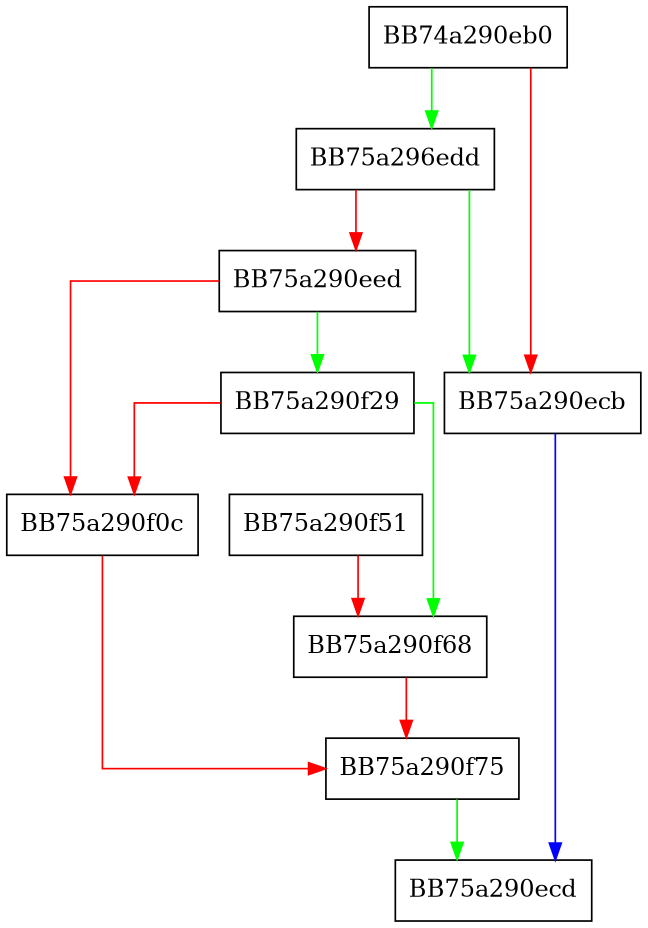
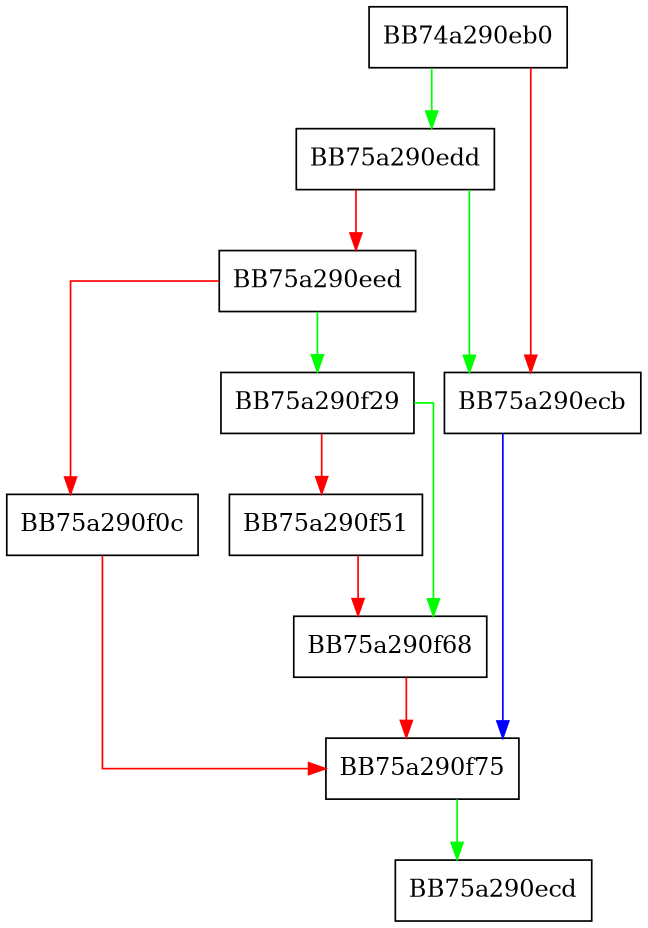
node "BB75a296edd": label "BB75a296edd" -> "BB75a290edd"
edge "BB75a290f29" -> "BB75a290f0c": now "BB75a290f29" -> "BB75a290f51"
edge "BB75a290ecb" -> "BB75a290ecd": now "BB75a290ecb" -> "BB75a290f75"
